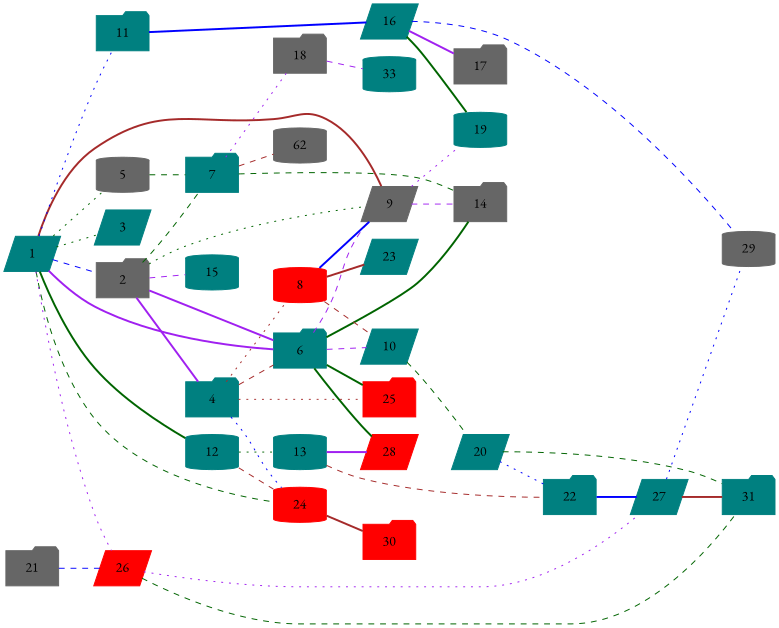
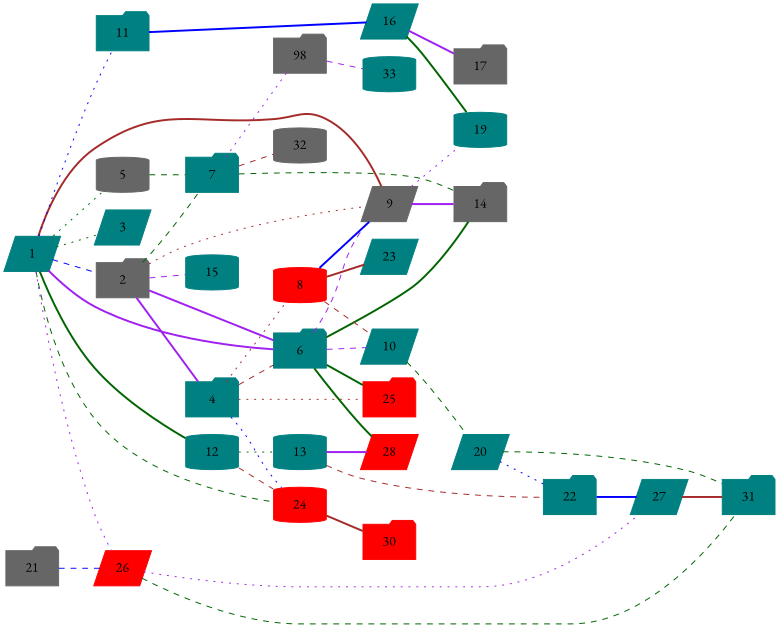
node "18": label "18" -> "98"
node "62": label "62" -> "32"
edge "9" -- "14": style dashed -> bold
edge "9" -- "2": color darkgreen -> brown
node "29": removed
